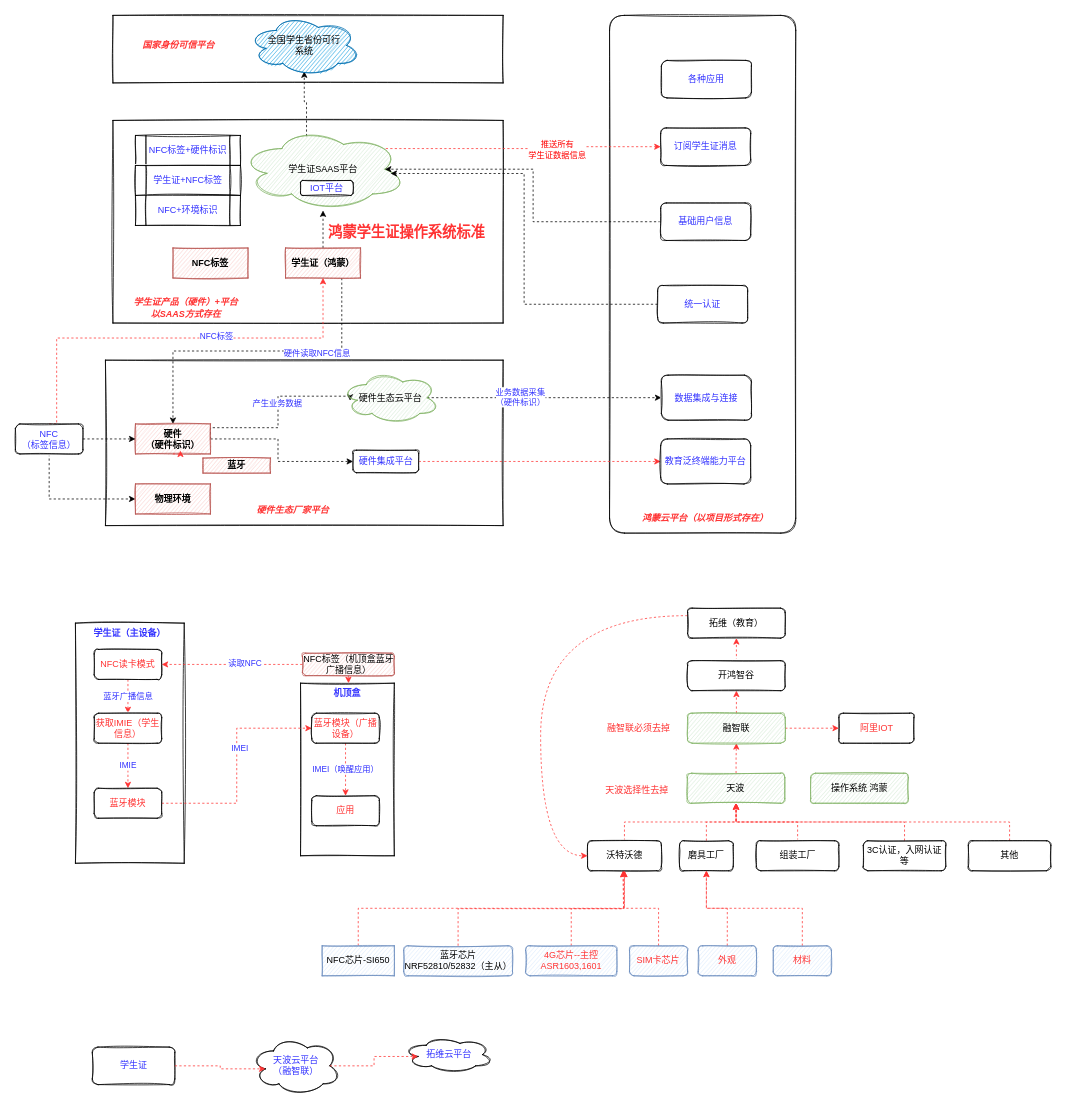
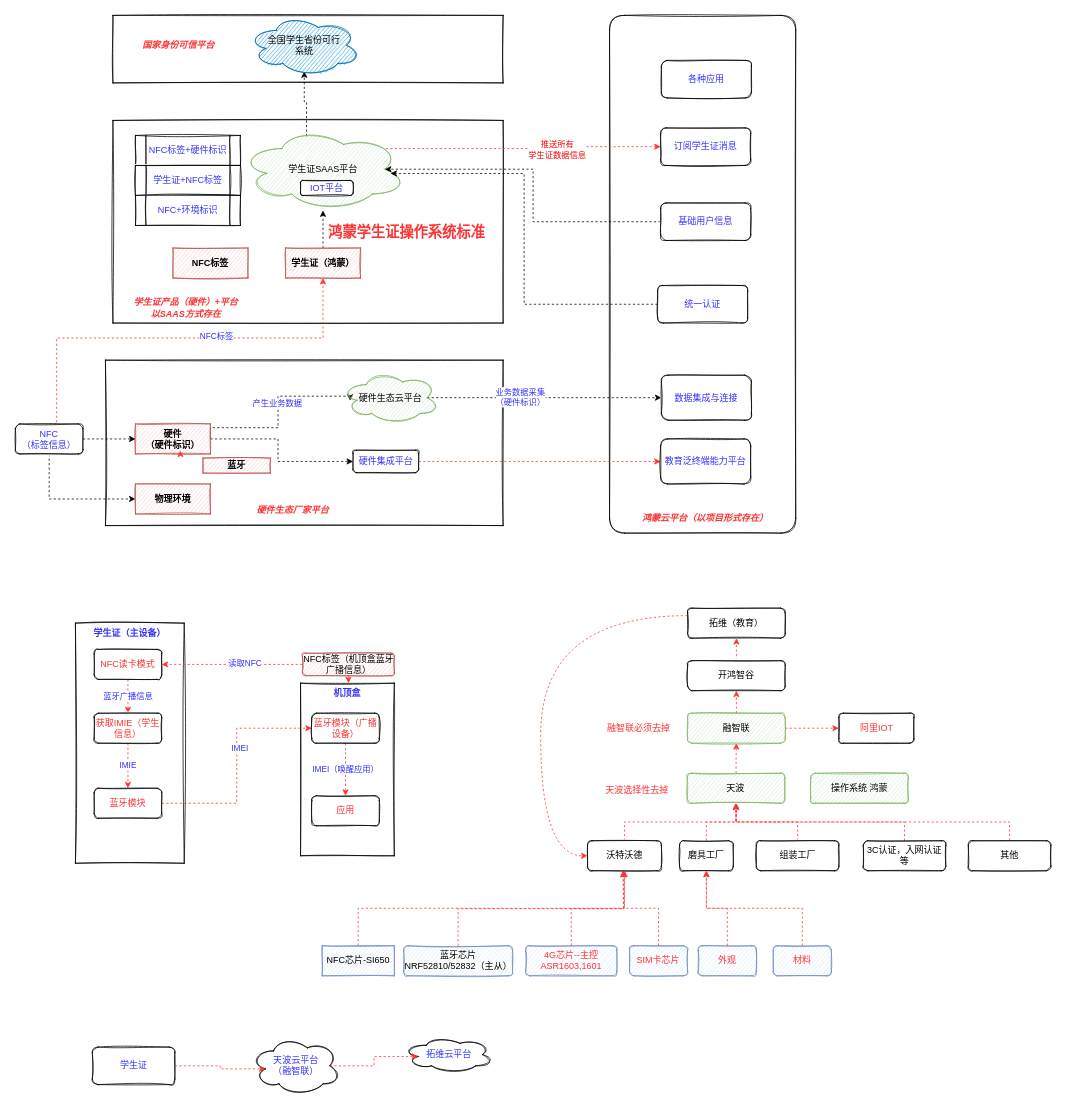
edge "学生证（鸿蒙）" -> "硬件 （硬件标识）": removed, label "硬件读取NFC信息"
